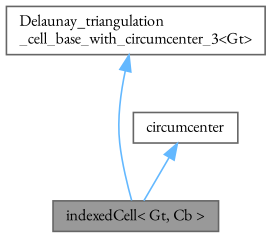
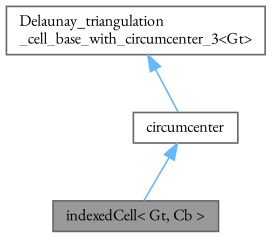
edge "indexedCell< Gt, Cb >" -> "Delaunay_triangulation _cell_base_with_circumcenter_3<Gt>": now "circumcenter" -> "Delaunay_triangulation _cell_base_with_circumcenter_3<Gt>"
